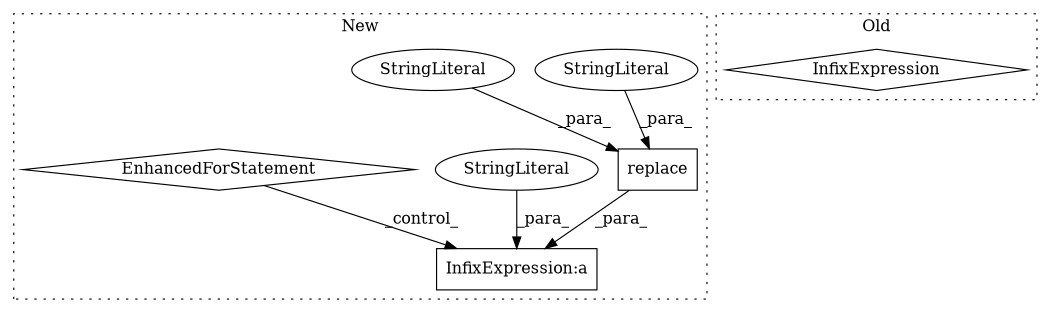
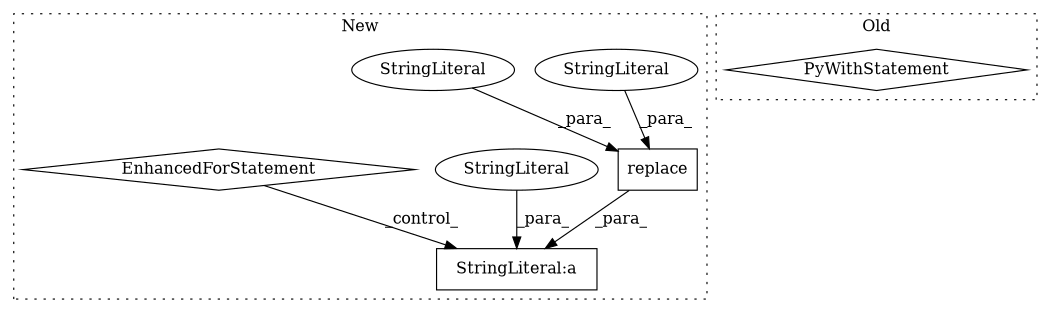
node "InfixExpression": label "InfixExpression" -> "PyWithStatement"
node "InfixExpression:a": label "InfixExpression:a" -> "StringLiteral:a"
